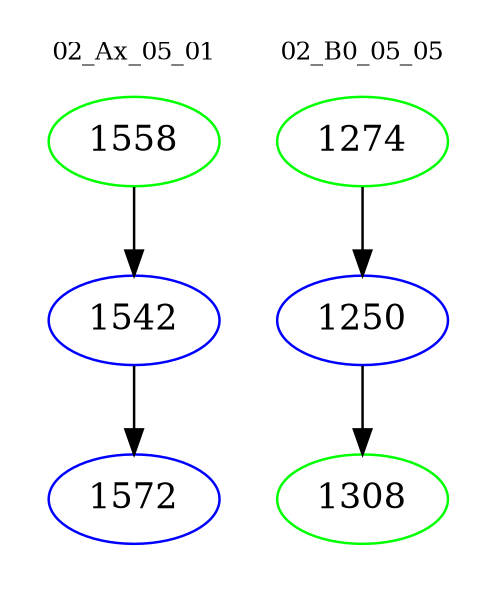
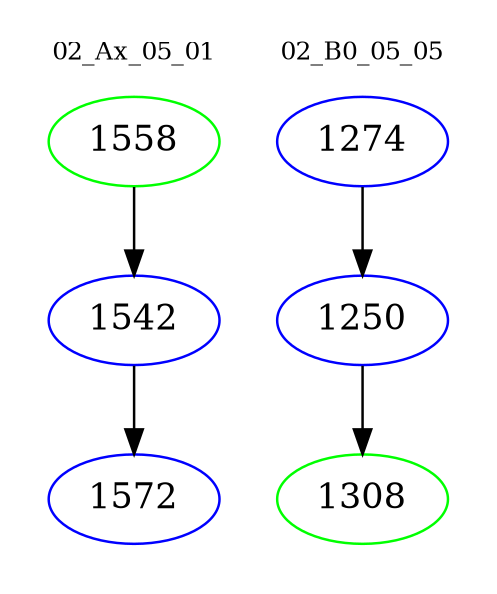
node "1274": color green -> blue
